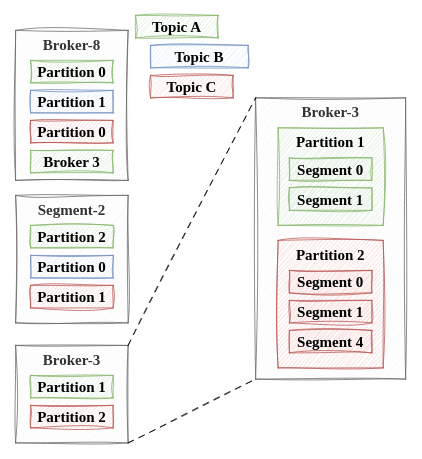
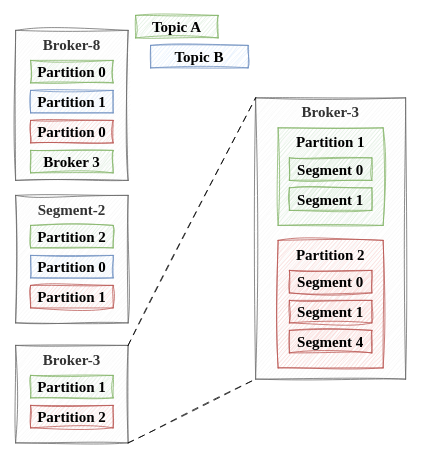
node "Topic C": removed
